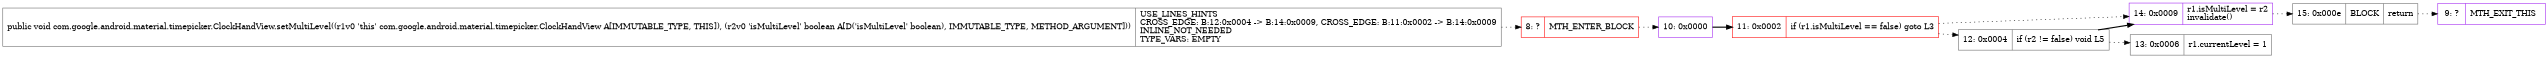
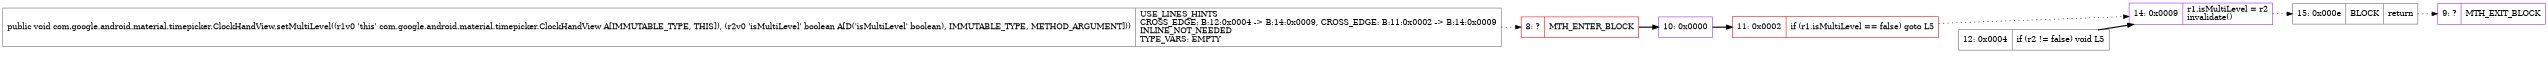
node "9: ?": text "MTH_EXIT_THIS" -> "MTH_EXIT_BLOCK"
edge "8: ?" -> "10: 0x0000": style dotted -> bold
node "11: 0x0002": text "if (r1.isMultiLevel == false) goto L3" -> "if (r1.isMultiLevel == false) goto L5"
edge "11: 0x0002" -> "12: 0x0004": removed
node "13: 0x0006": removed
